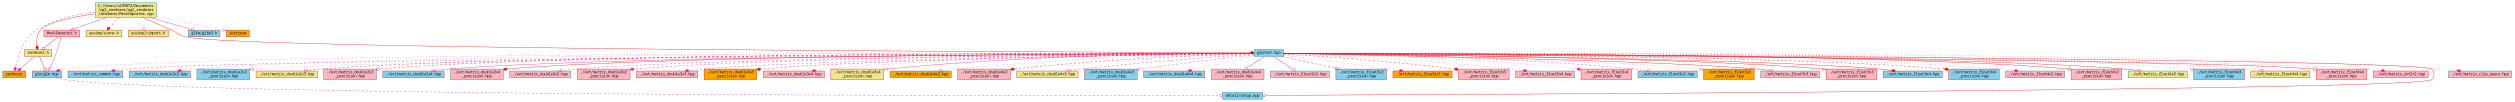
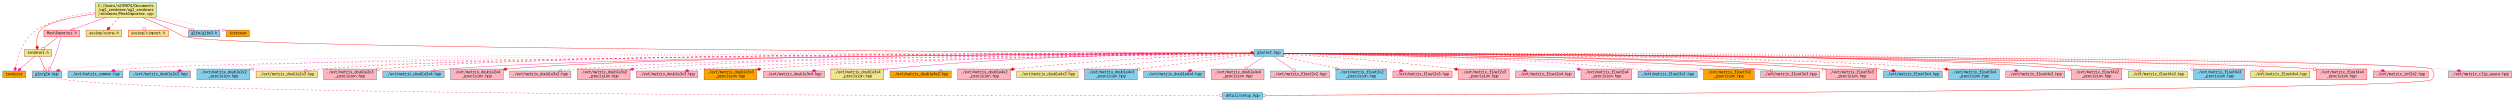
edge "glm/ext.hpp" -> "./ext/matrix_double4x3 _precision.hpp": color deeppink -> red
node "./ext/matrix_float2x3.hpp": fillcolor orange -> lightpink
